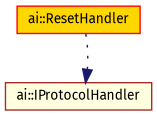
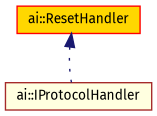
edge "ai::ResetHandler" -> "ai::IProtocolHandler": reversed
